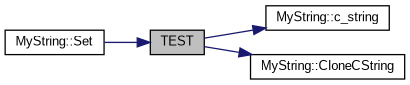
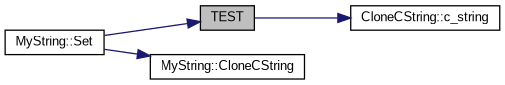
node "MyString::c_string": label "MyString::c_string" -> "CloneCString::c_string"
edge "TEST" -> "MyString::CloneCString": now "MyString::Set" -> "MyString::CloneCString"
